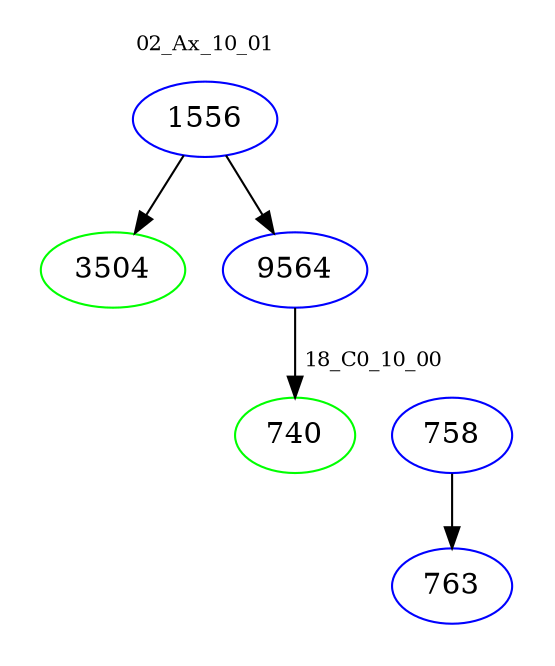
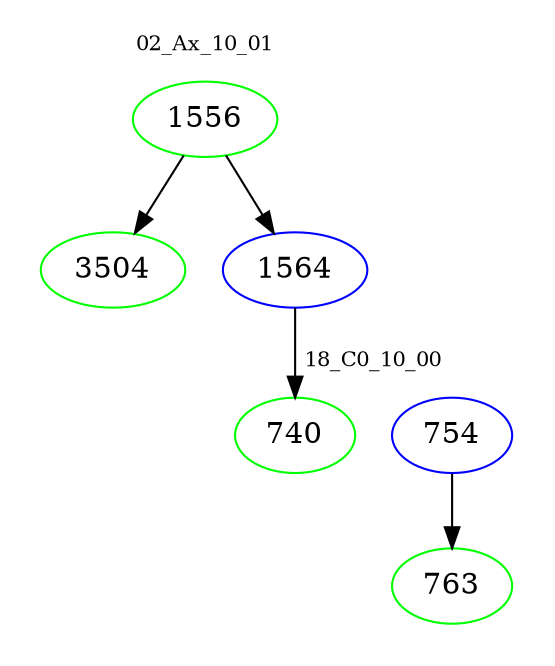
node "1556": color blue -> green
node "9564": label "9564" -> "1564"
node "758": label "758" -> "754"
node "763": color blue -> green
